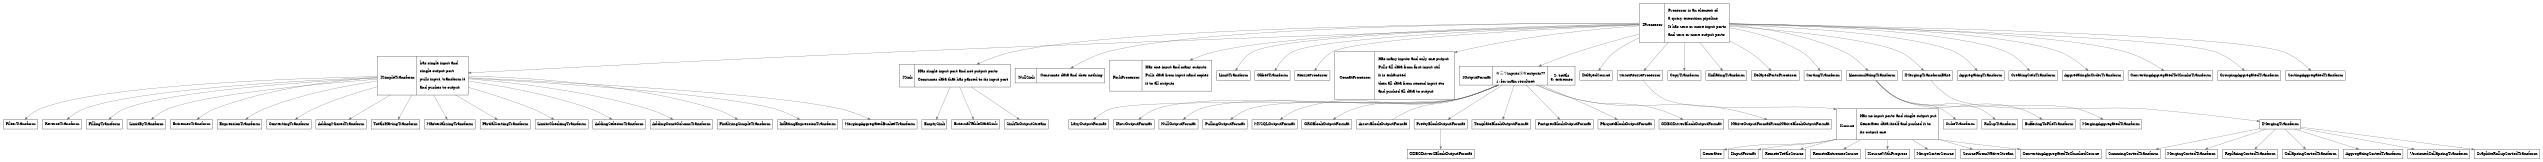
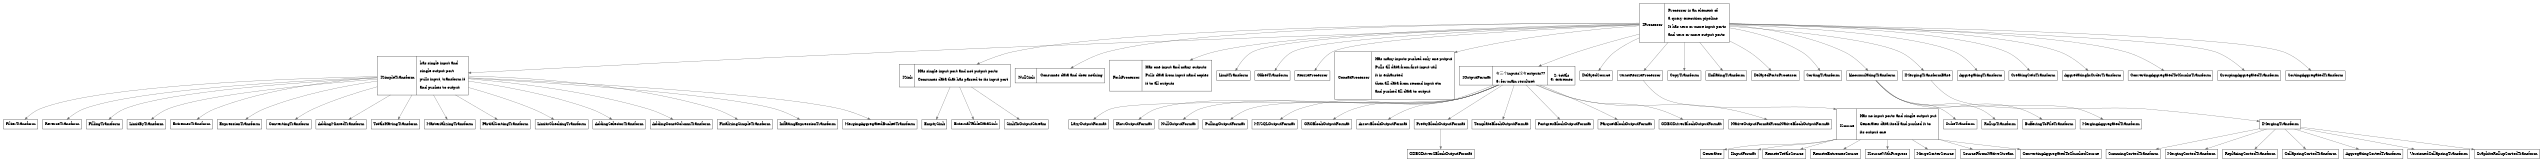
node "ConcatProcessor": text "Has many inputs and only one putput" -> "Has many inputs pushed only one putput"
node "IOutputFormat": text "1: for main resultset" -> "6: for main resultset"
edge "ArrowBlockOutputFormat" -> "IOutputFormat": reversed
